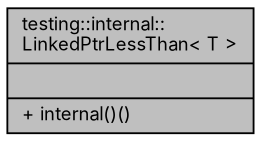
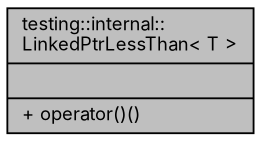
node "testing::internal::": text "+ internal()()" -> "+ operator()()"
